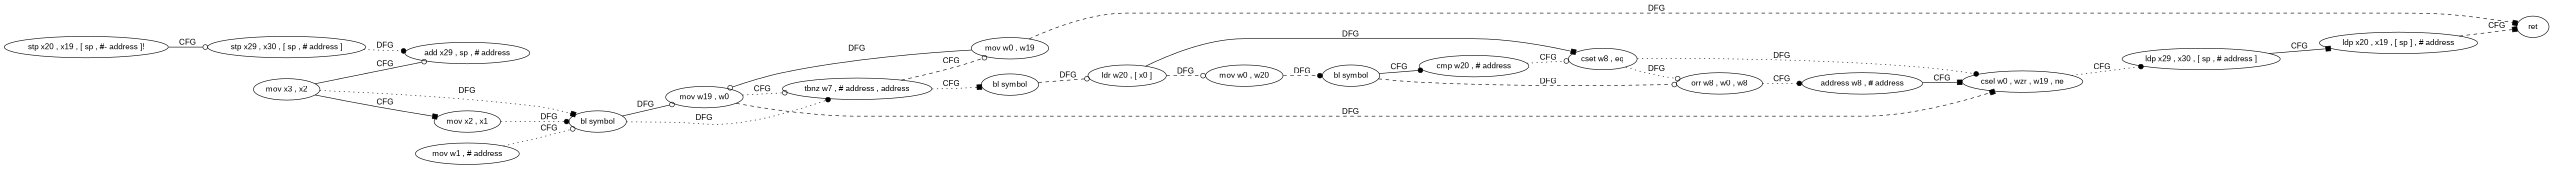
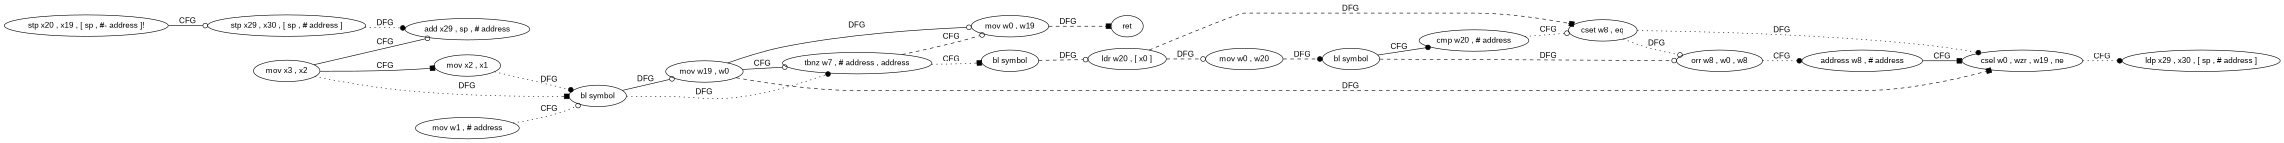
edge "ldr w20 , [ x0 ]" -> "cset w8 , eq": style solid -> dashed
node "ldp x20 , x19 , [ sp ] , # address": removed
edge "mov w0 , w19" -> "mov w19 , w0": reversed
edge "mov w19 , w0" -> "tbnz w7 , # address , address": style dotted -> solid
